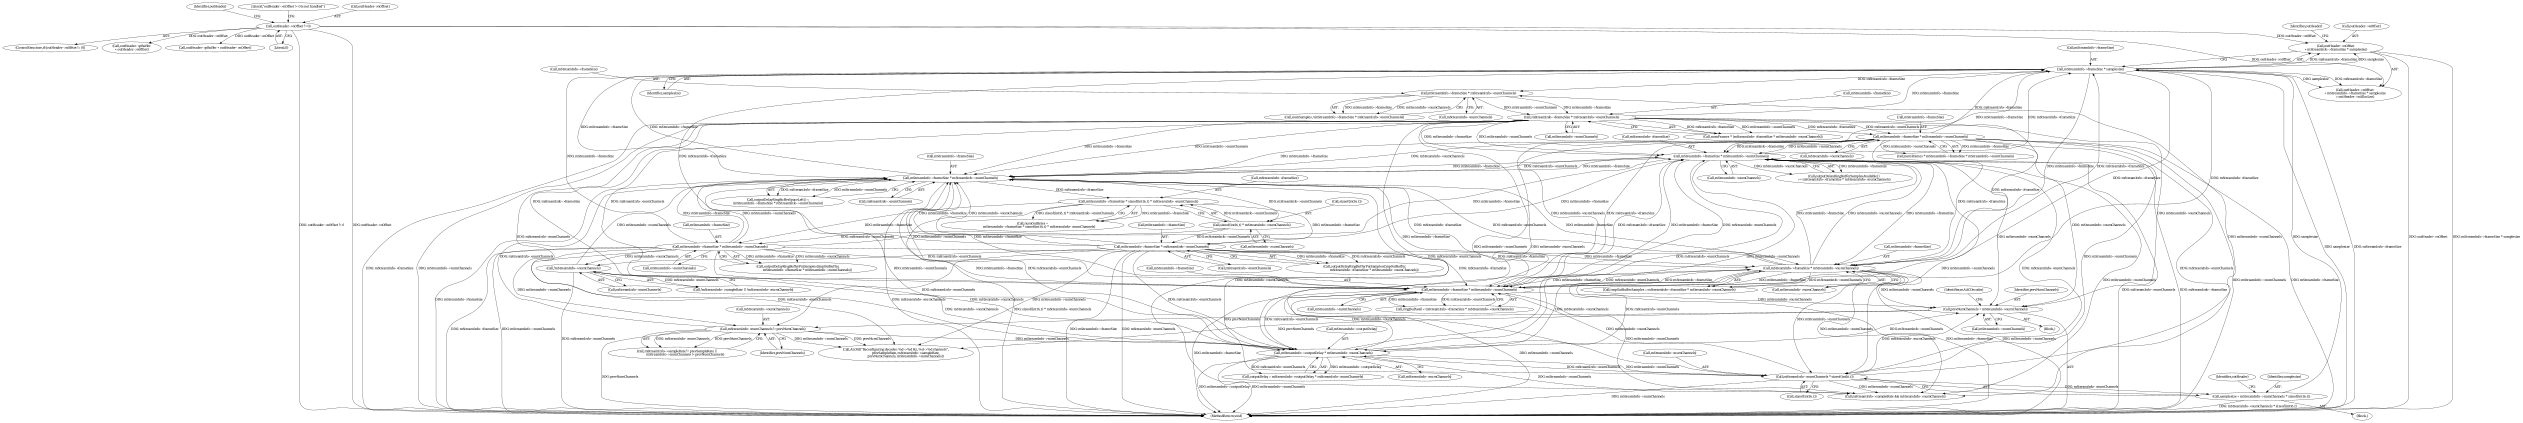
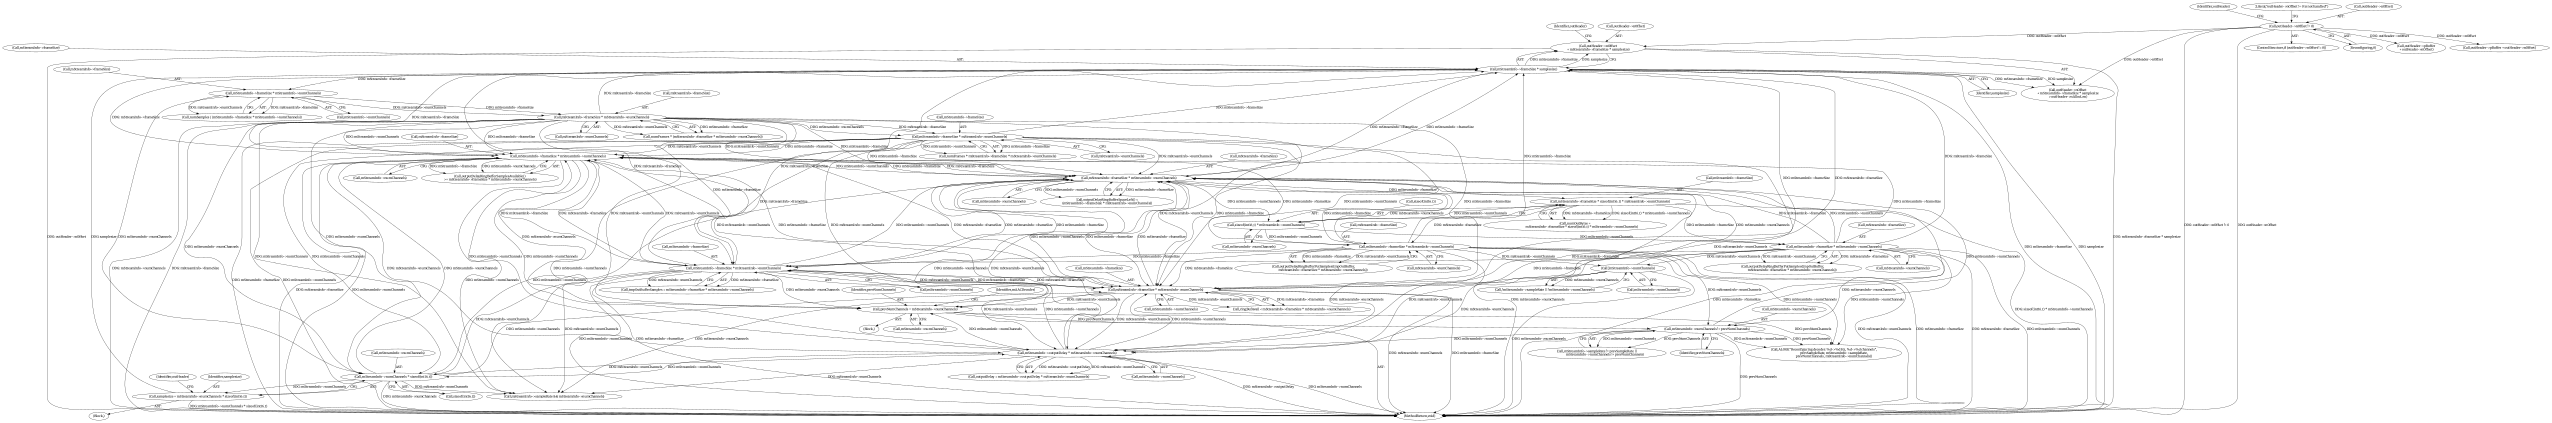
node "(Literal,0)": label "(Literal,0)" -> "(Reconfiguring,0)"
node "(Call,mStreamInfo->outputDelay)": removed
edge "(Call,mStreamInfo->numChannels * sizeof(int16_t))" -> "(Call,prevNumChannels = mStreamInfo->numChannels)": removed, label "DDG: mStreamInfo->numChannels"
